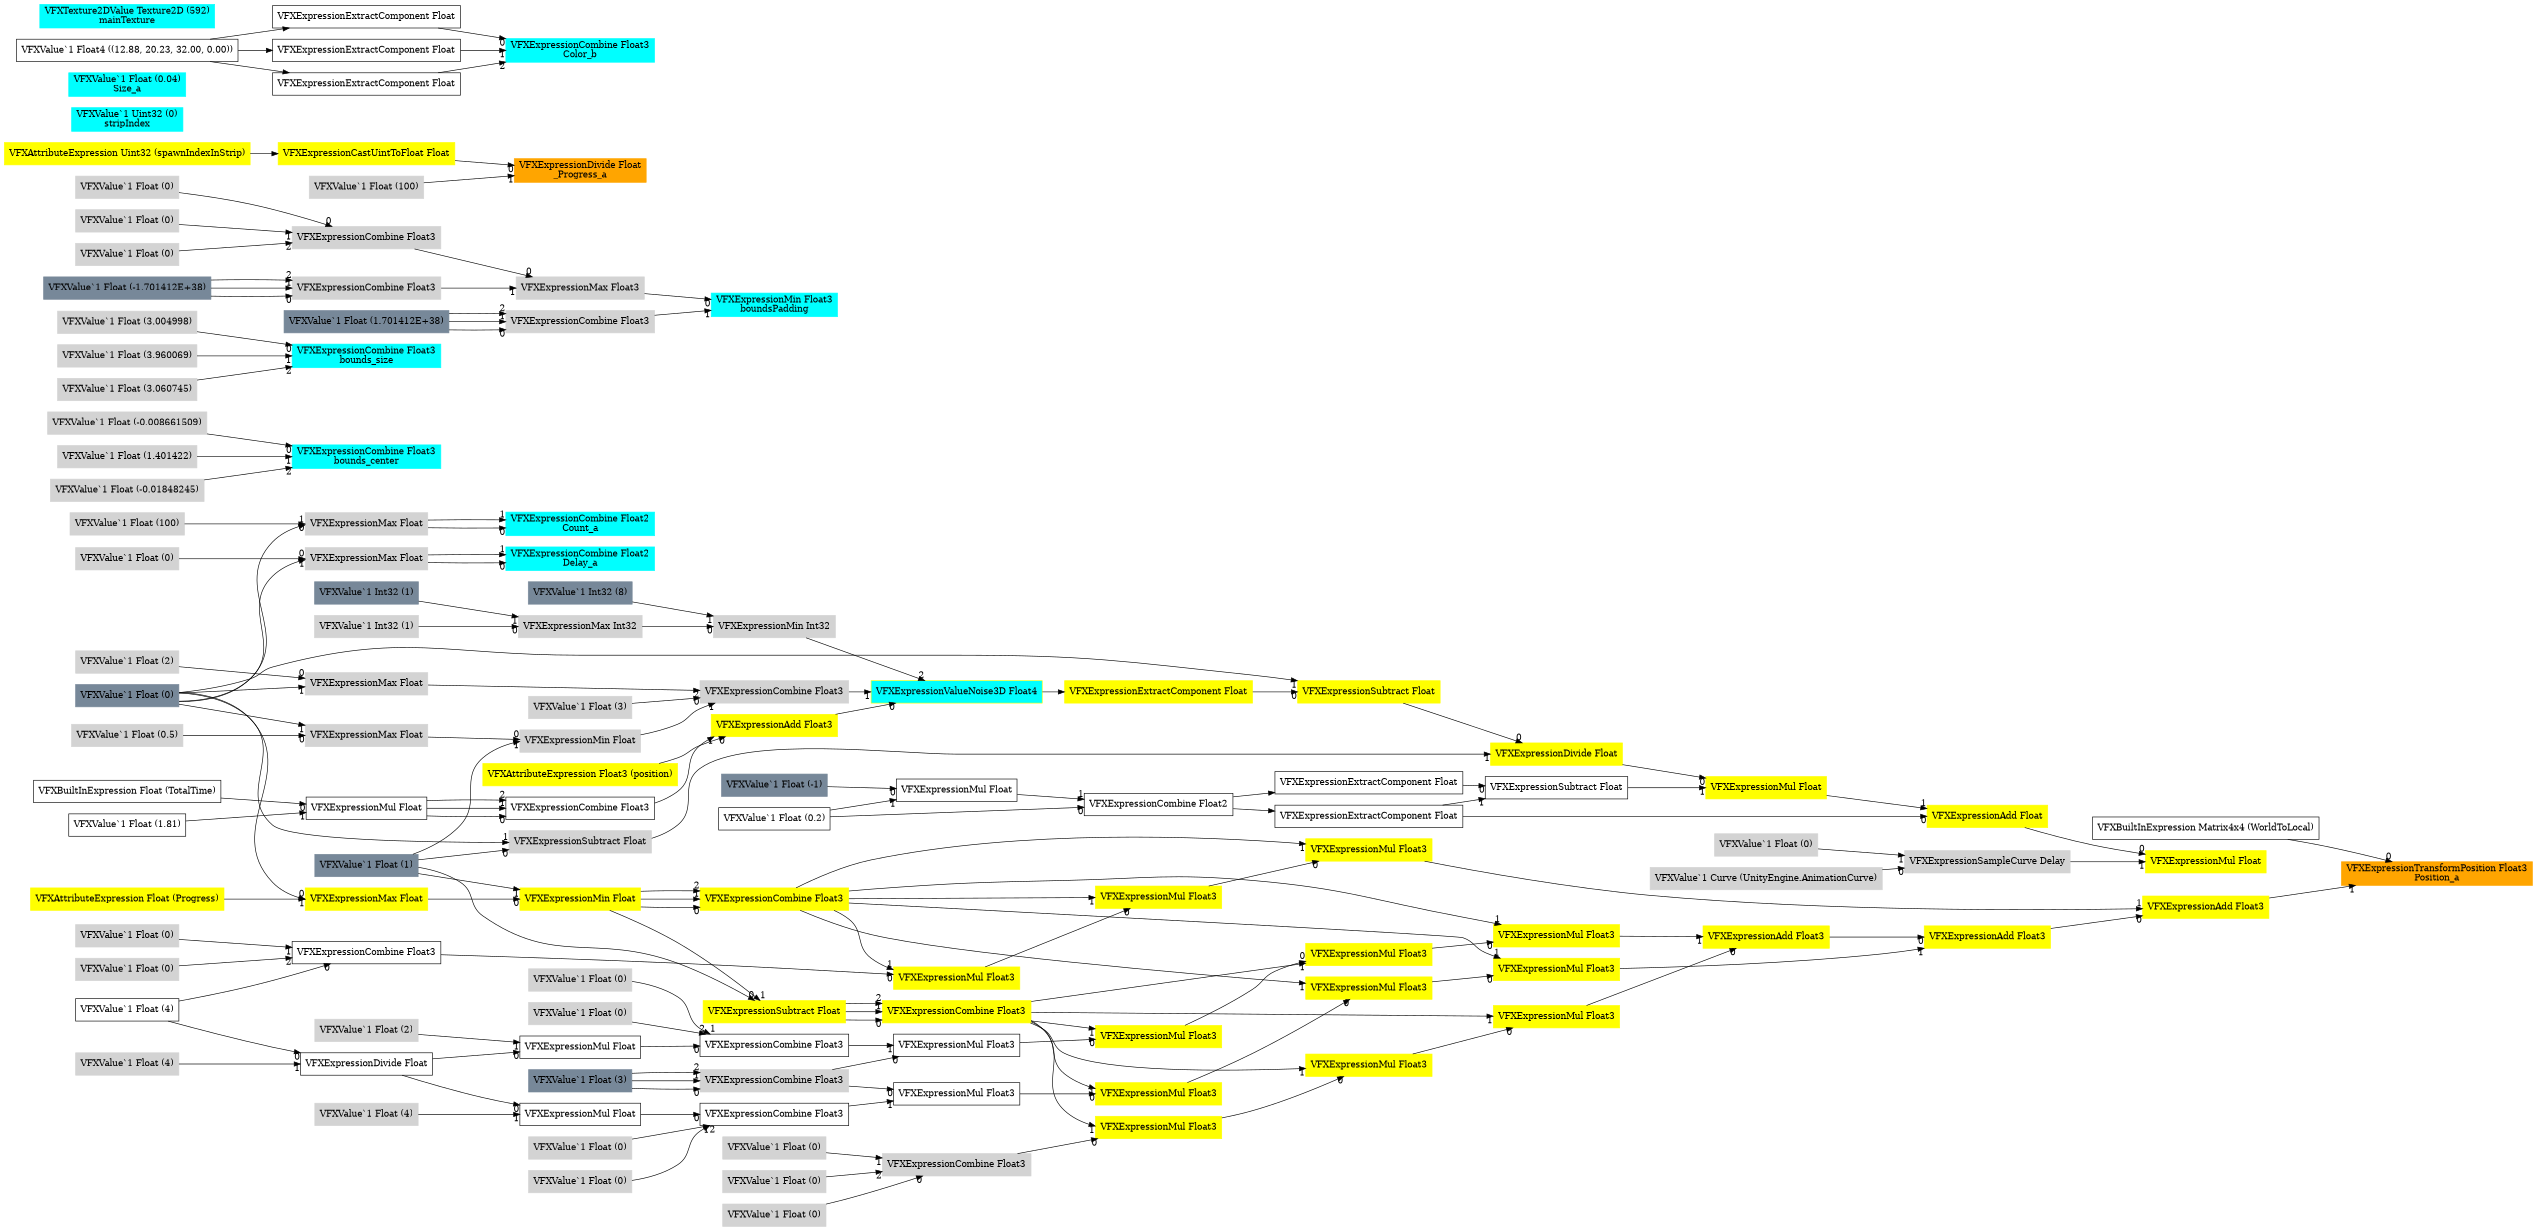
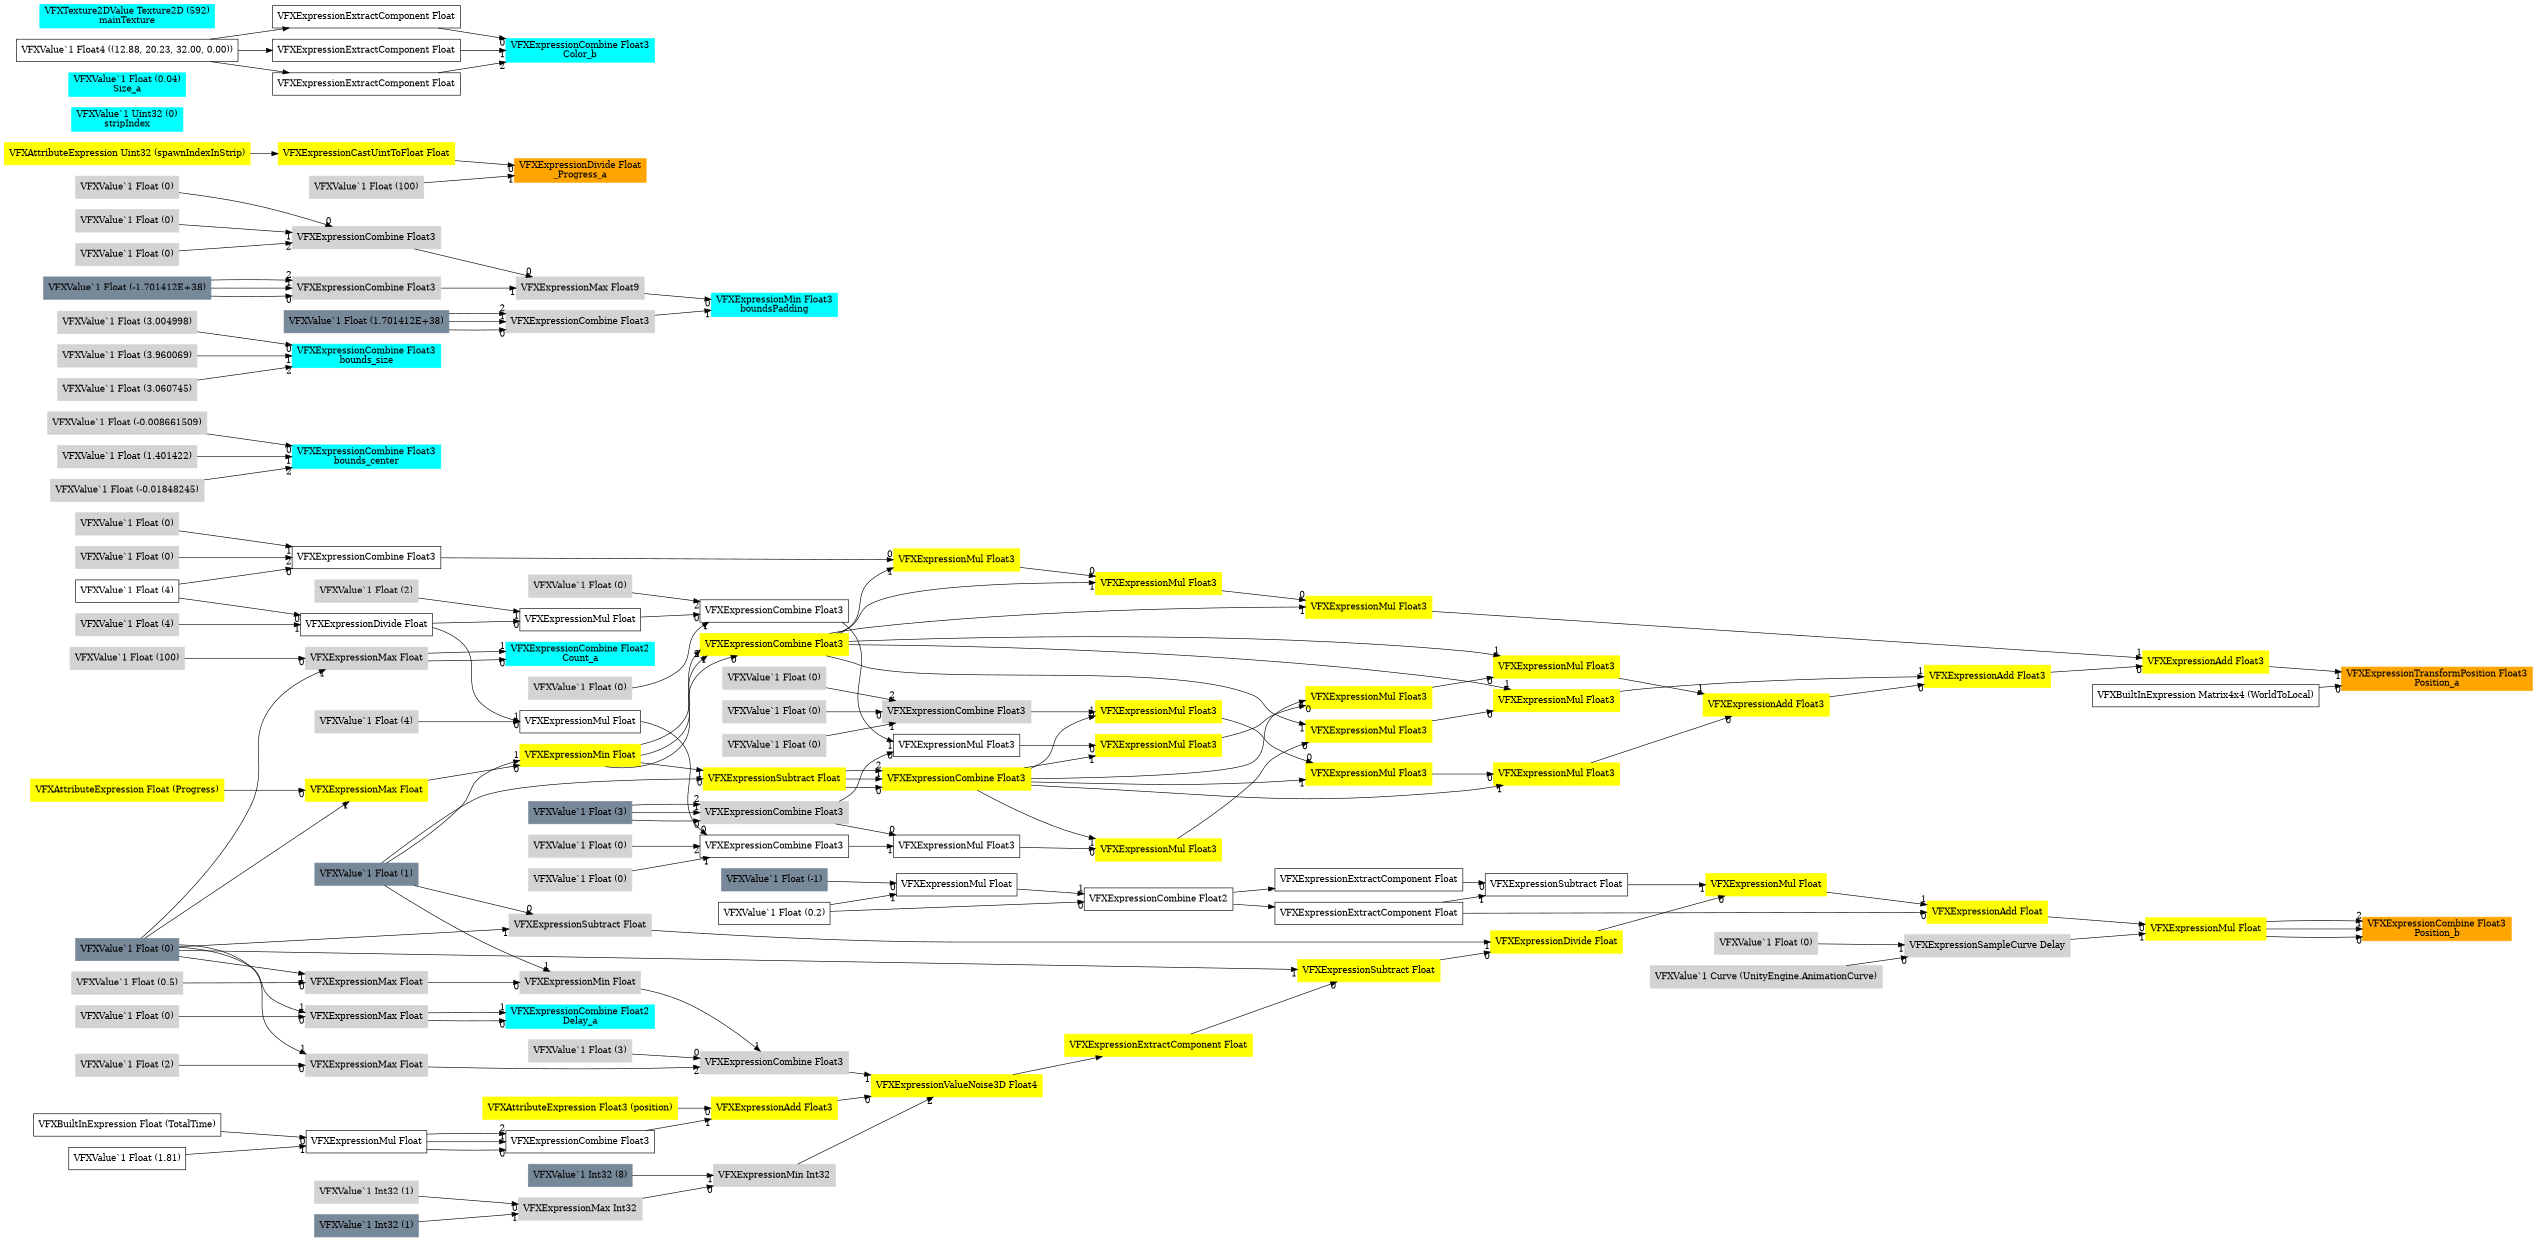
node "VFXExpressionMax Float3": label "VFXExpressionMax Float3" -> "VFXExpressionMax Float9"
node "VFXExpressionValueNoise3D Float4": fillcolor cyan -> yellow
node "VFXExpressionCombine Float3 Position_b": added
